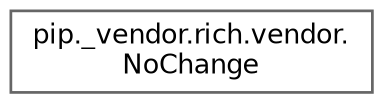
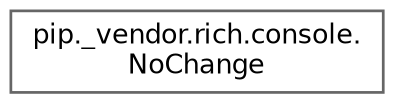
node "pip._vendor.rich.vendor. NoChange": label "pip._vendor.rich.vendor. NoChange" -> "pip._vendor.rich.console. NoChange"
